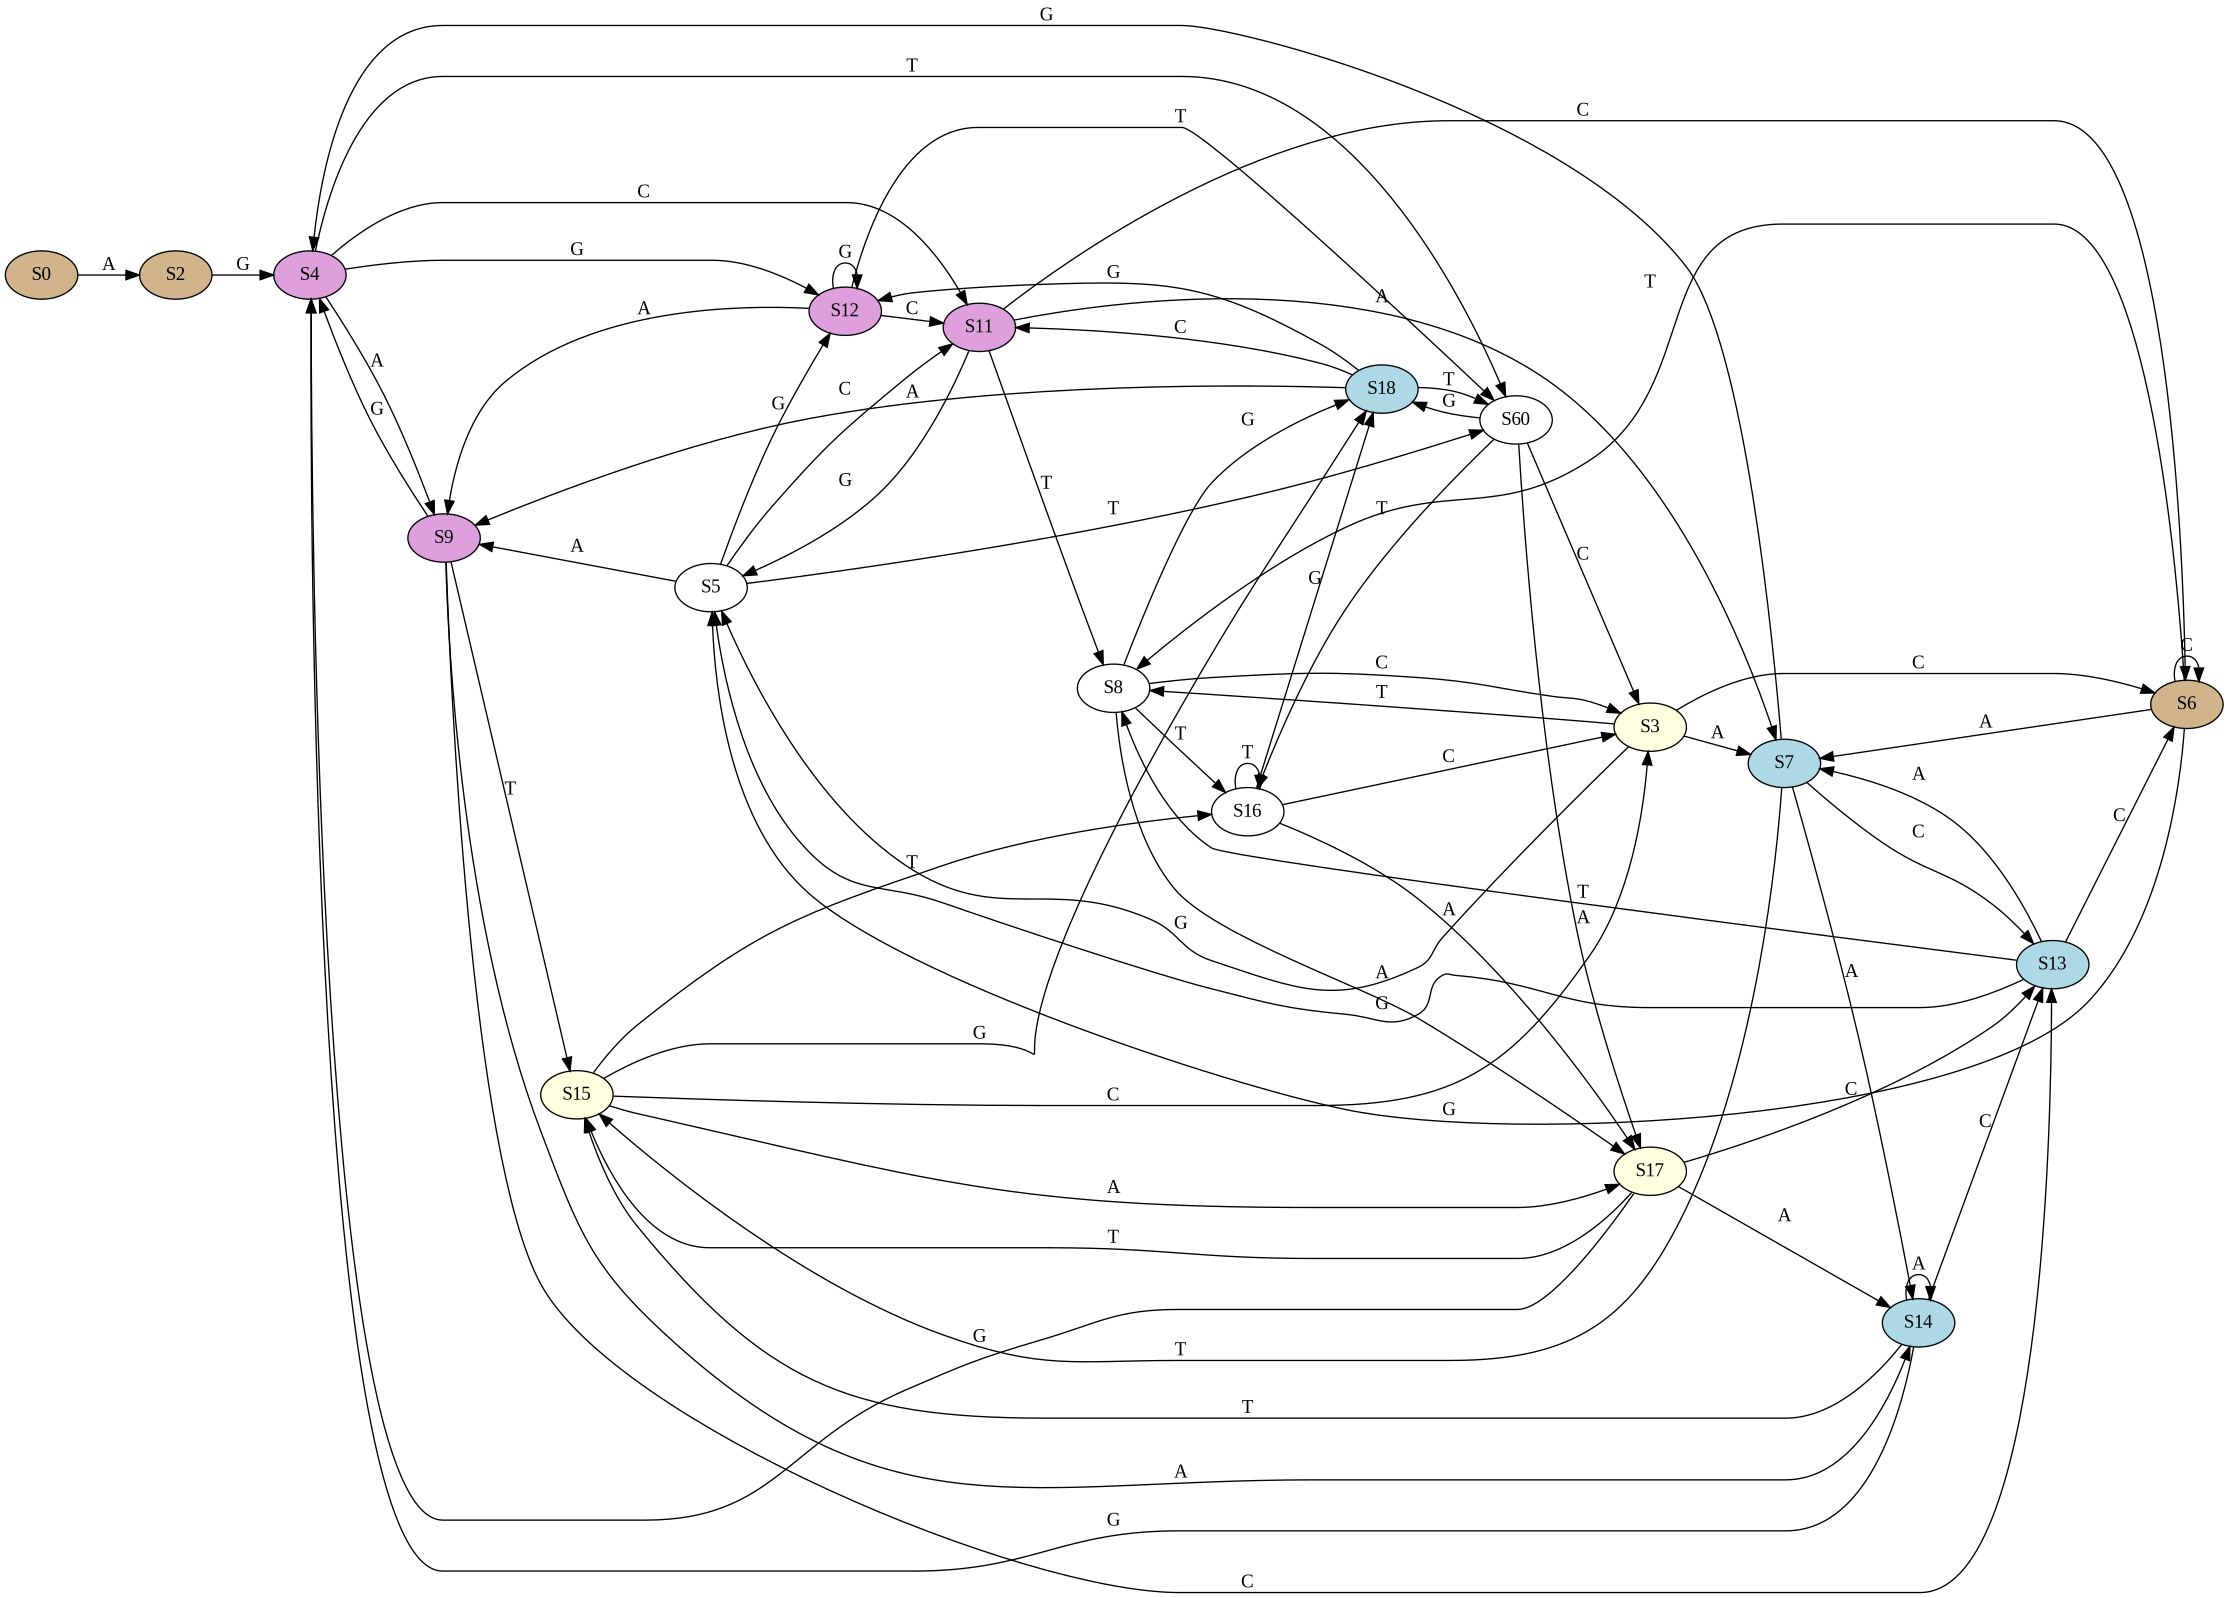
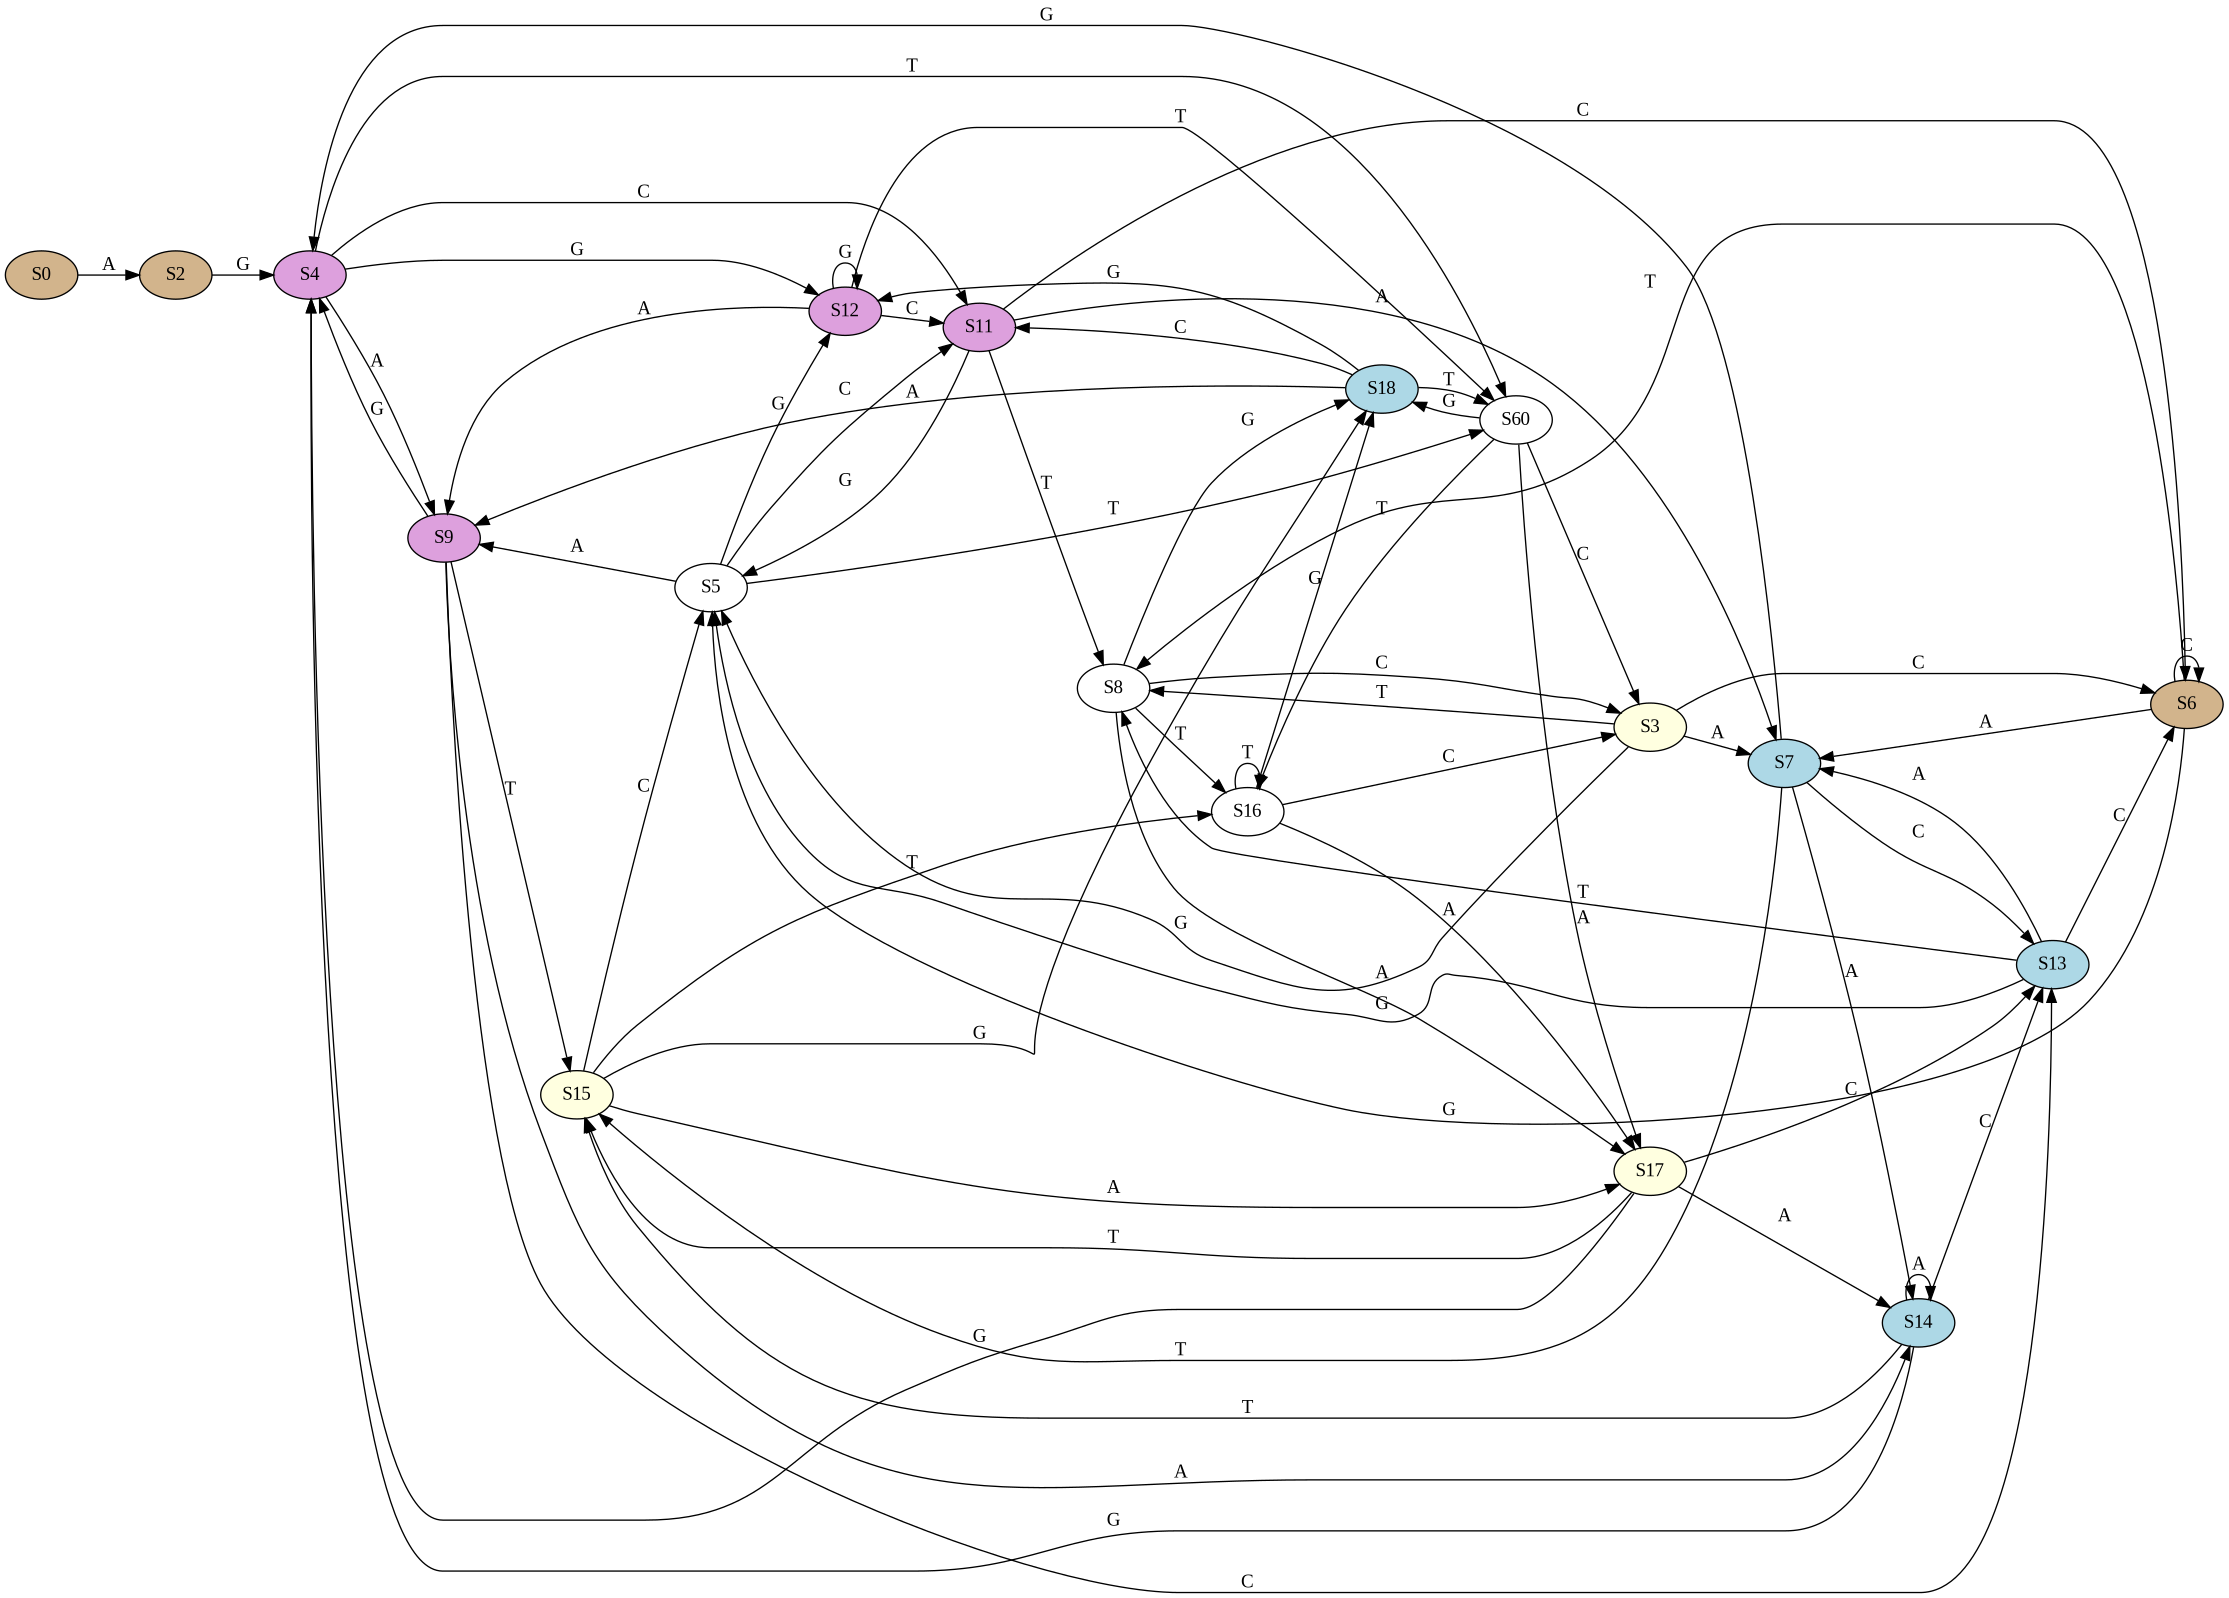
edge "S15" -> "S3": now "S15" -> "S5"
